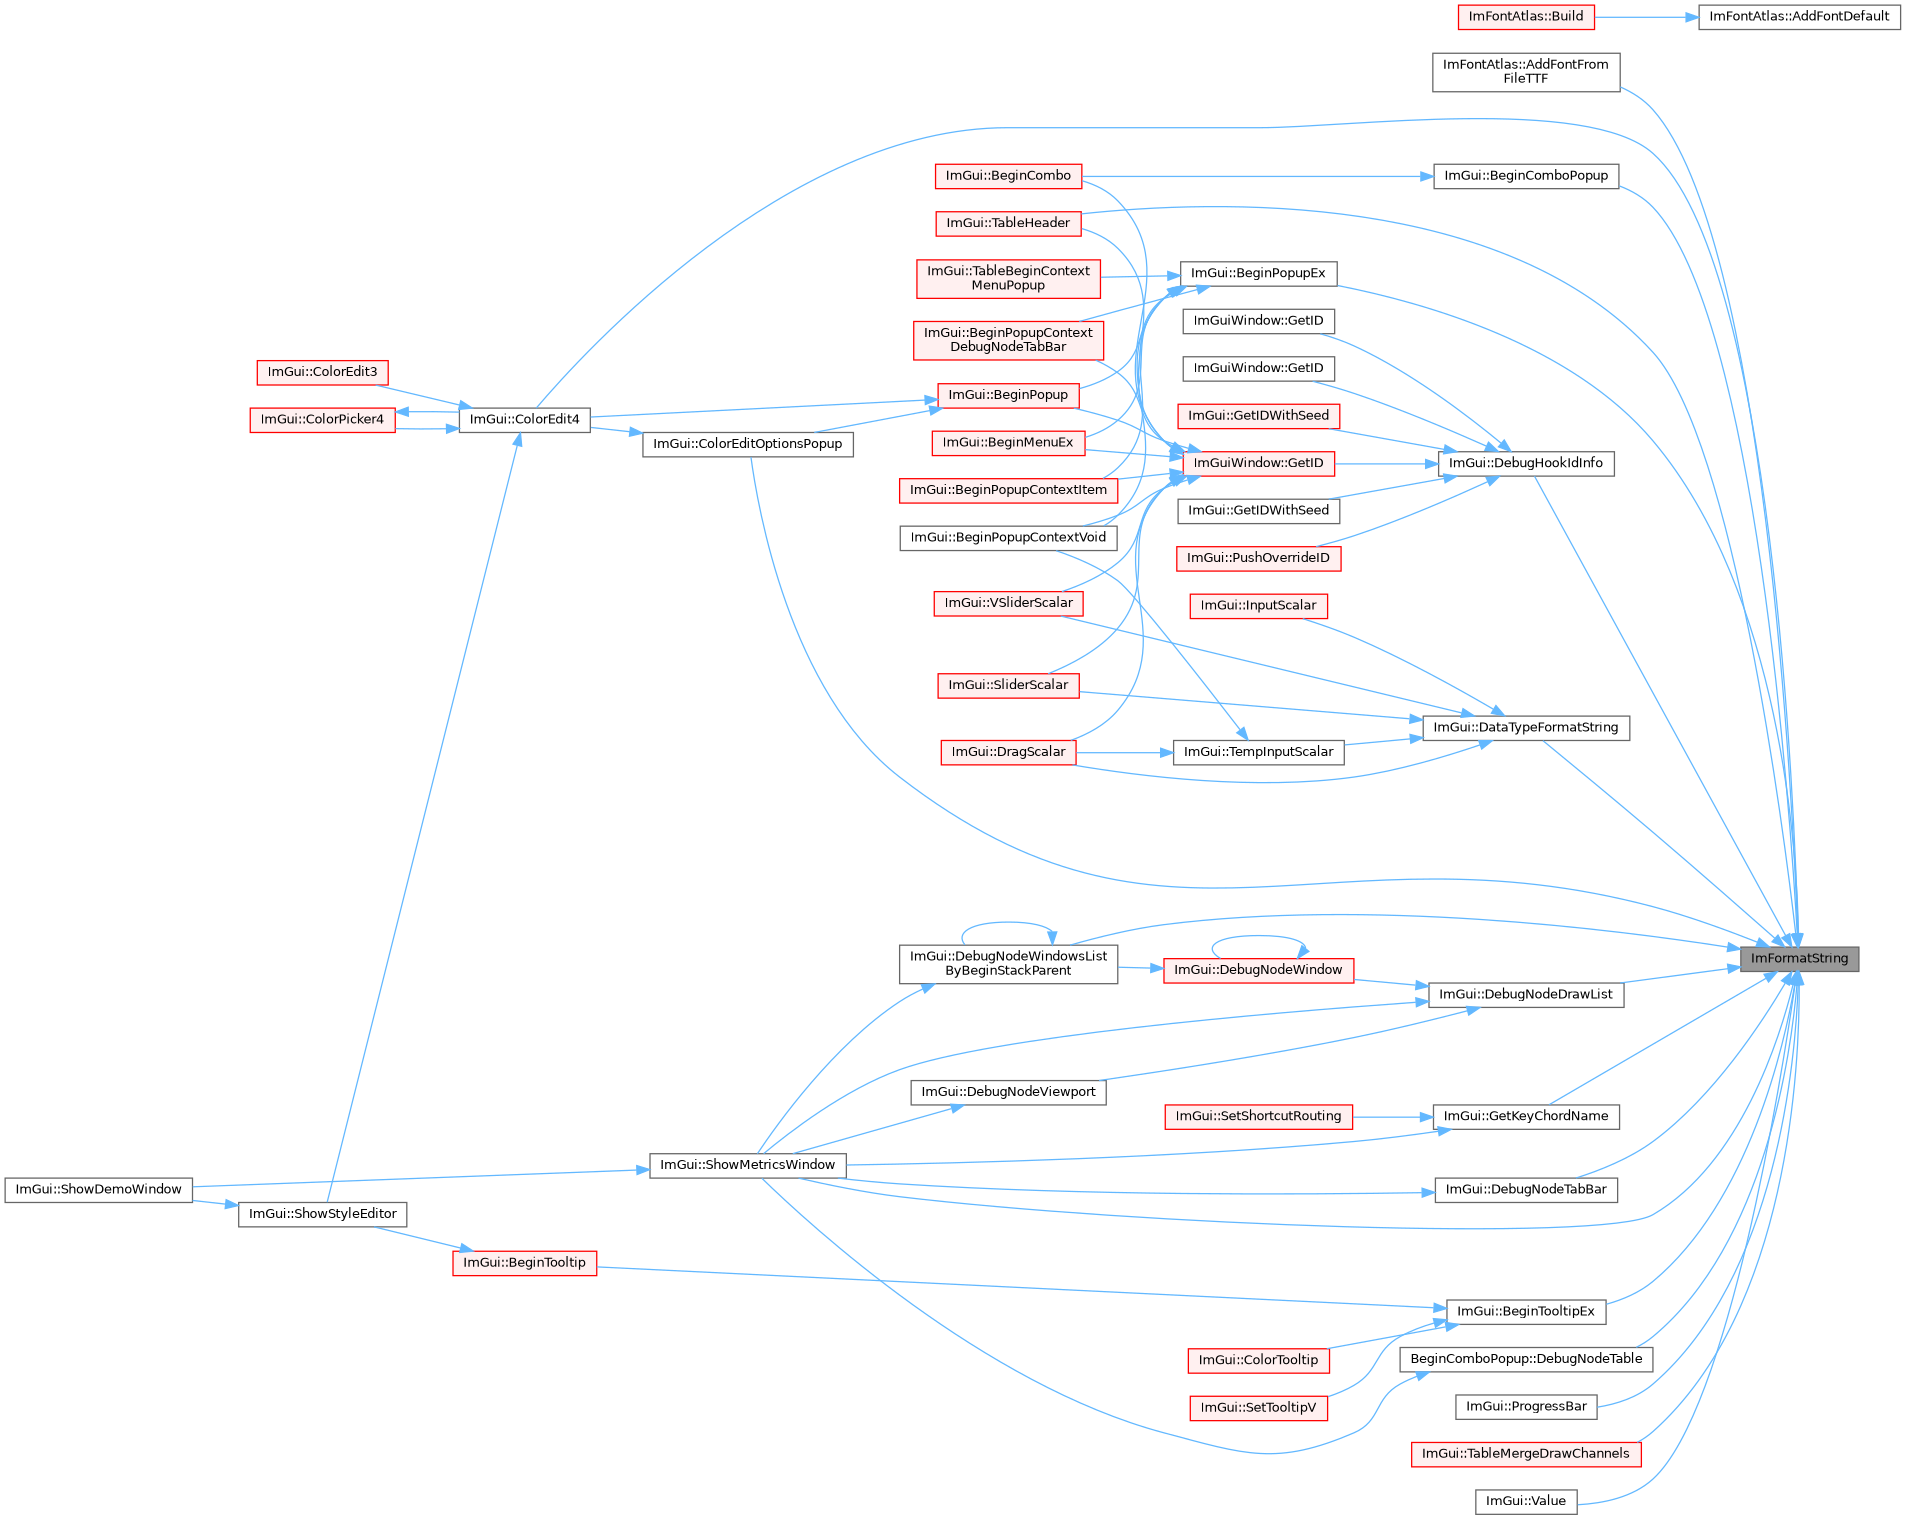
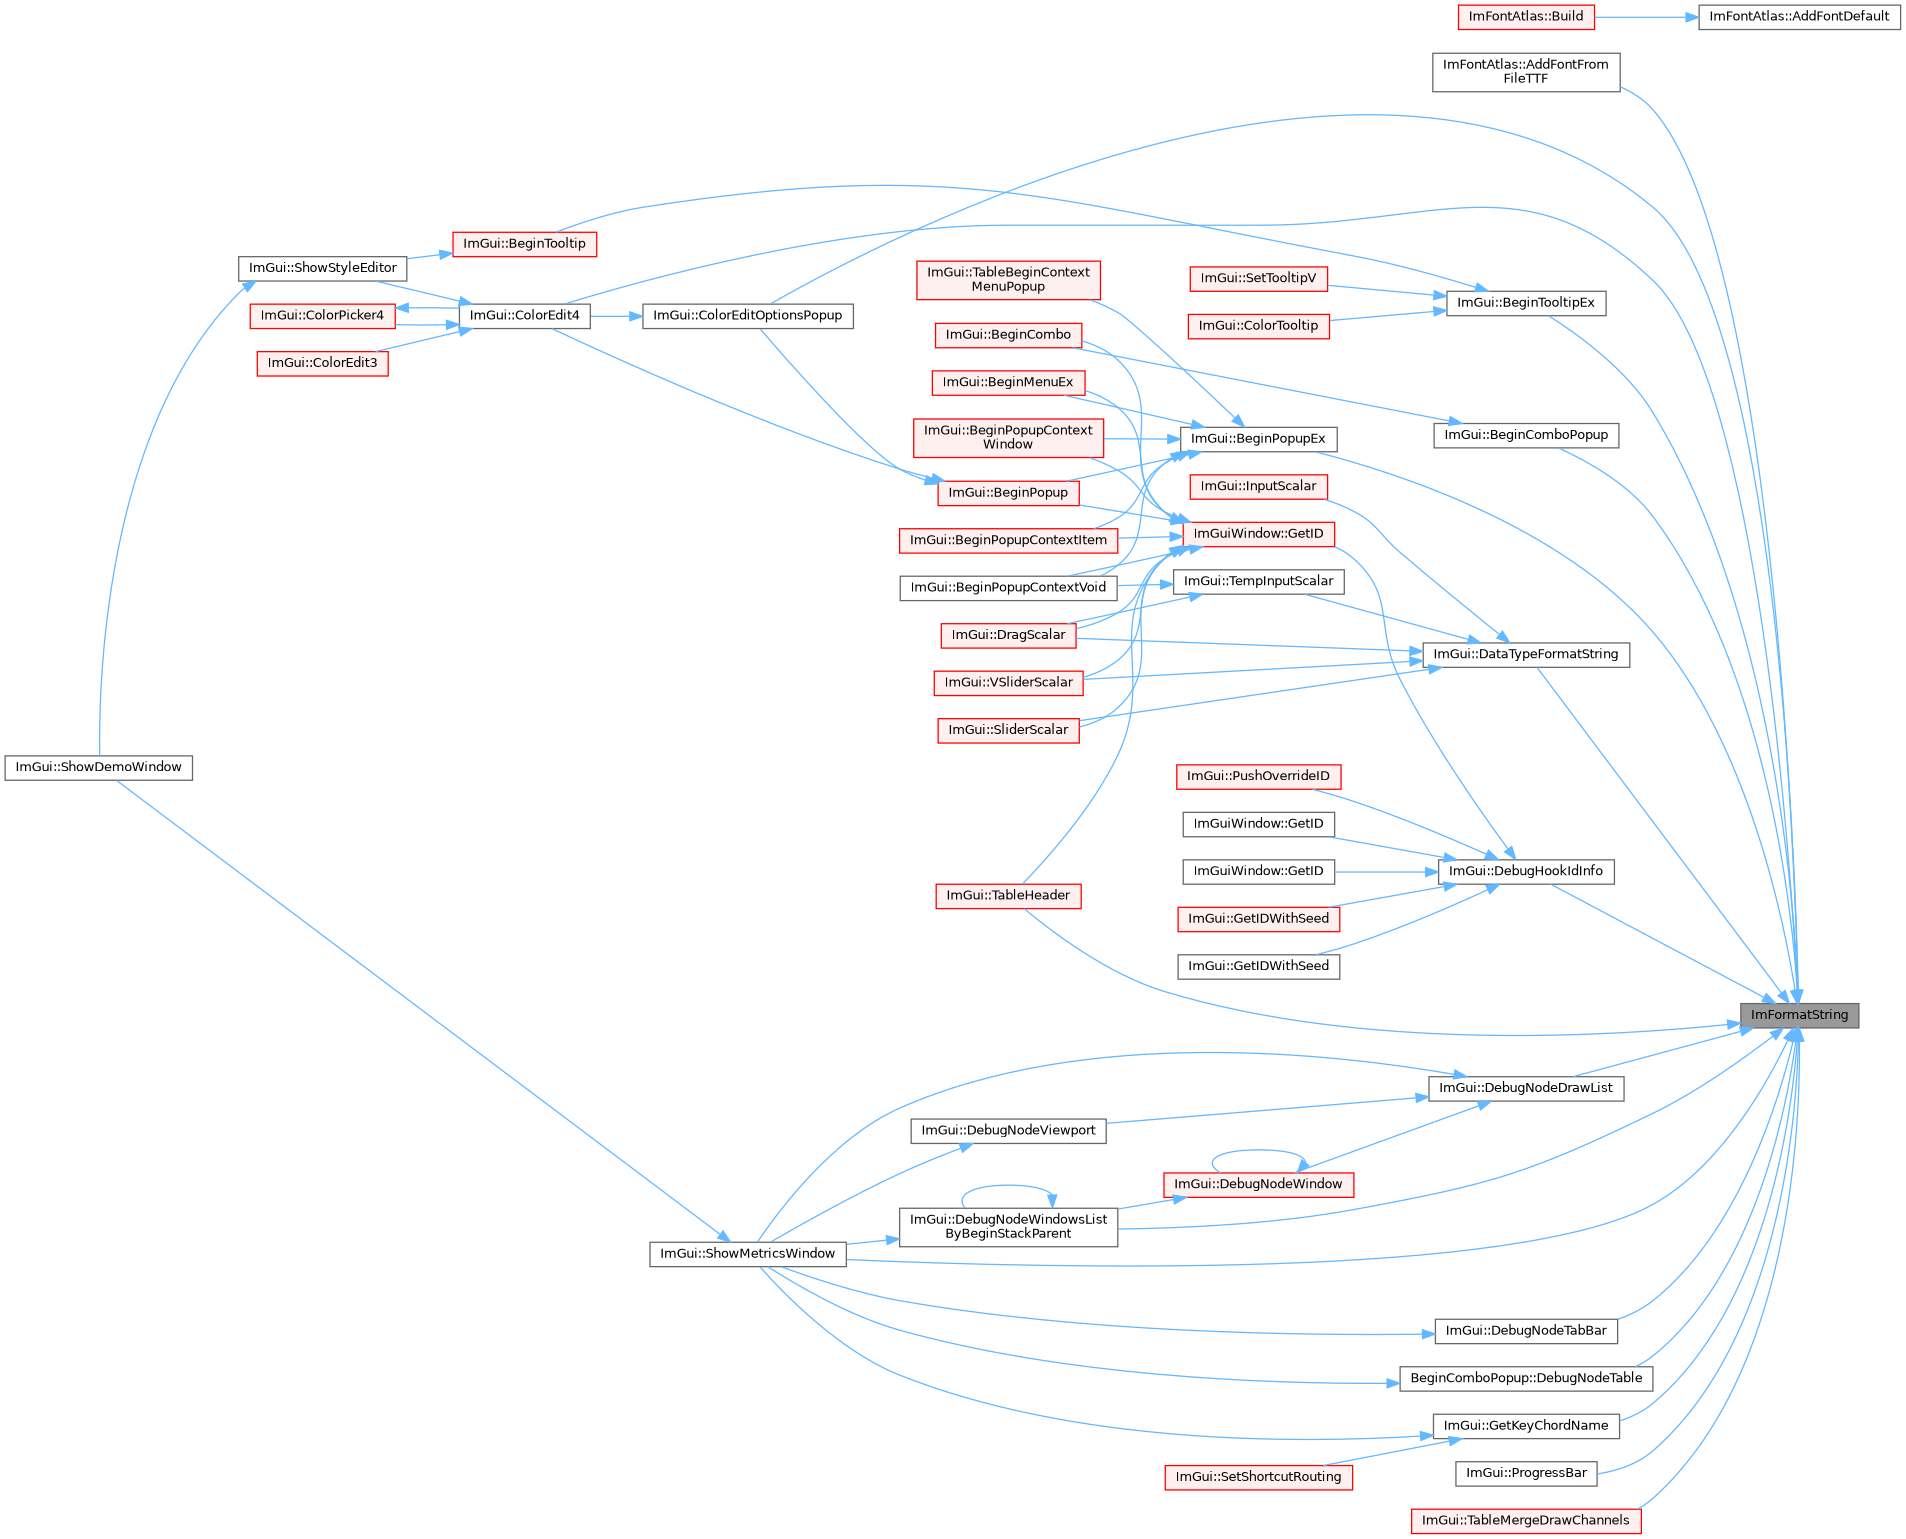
node "ImGui::BeginPopupContext DebugNodeTabBar": label "ImGui::BeginPopupContext DebugNodeTabBar" -> "ImGui::BeginPopupContext Window"
node "ImGui::Value": removed
